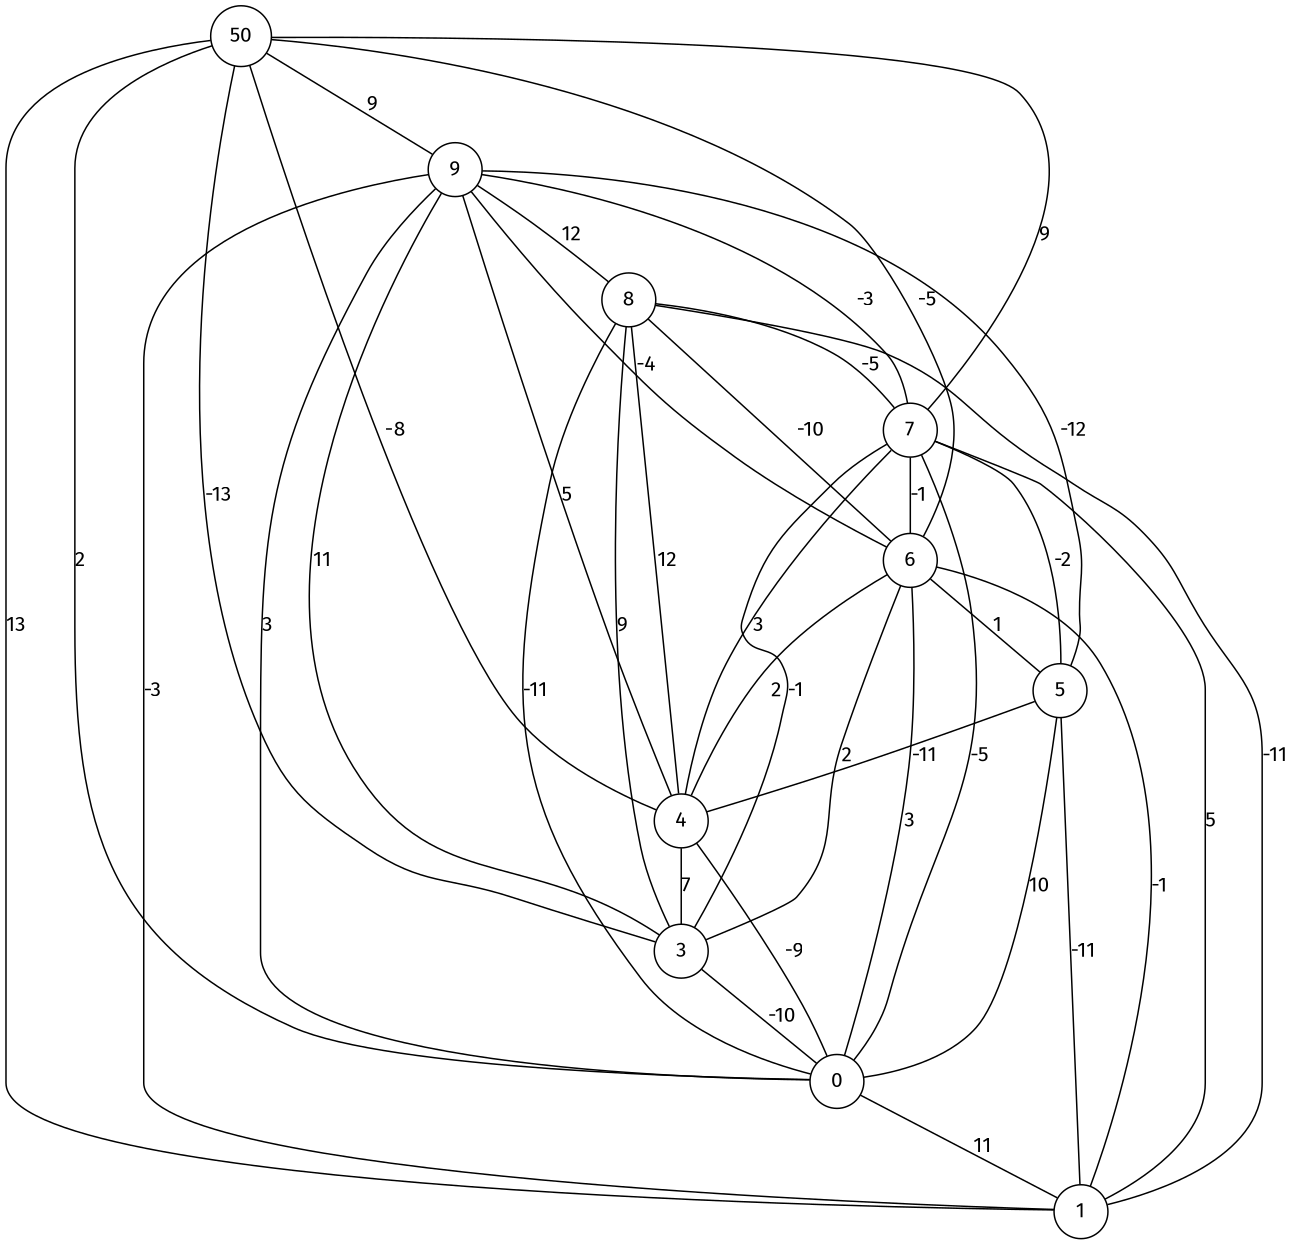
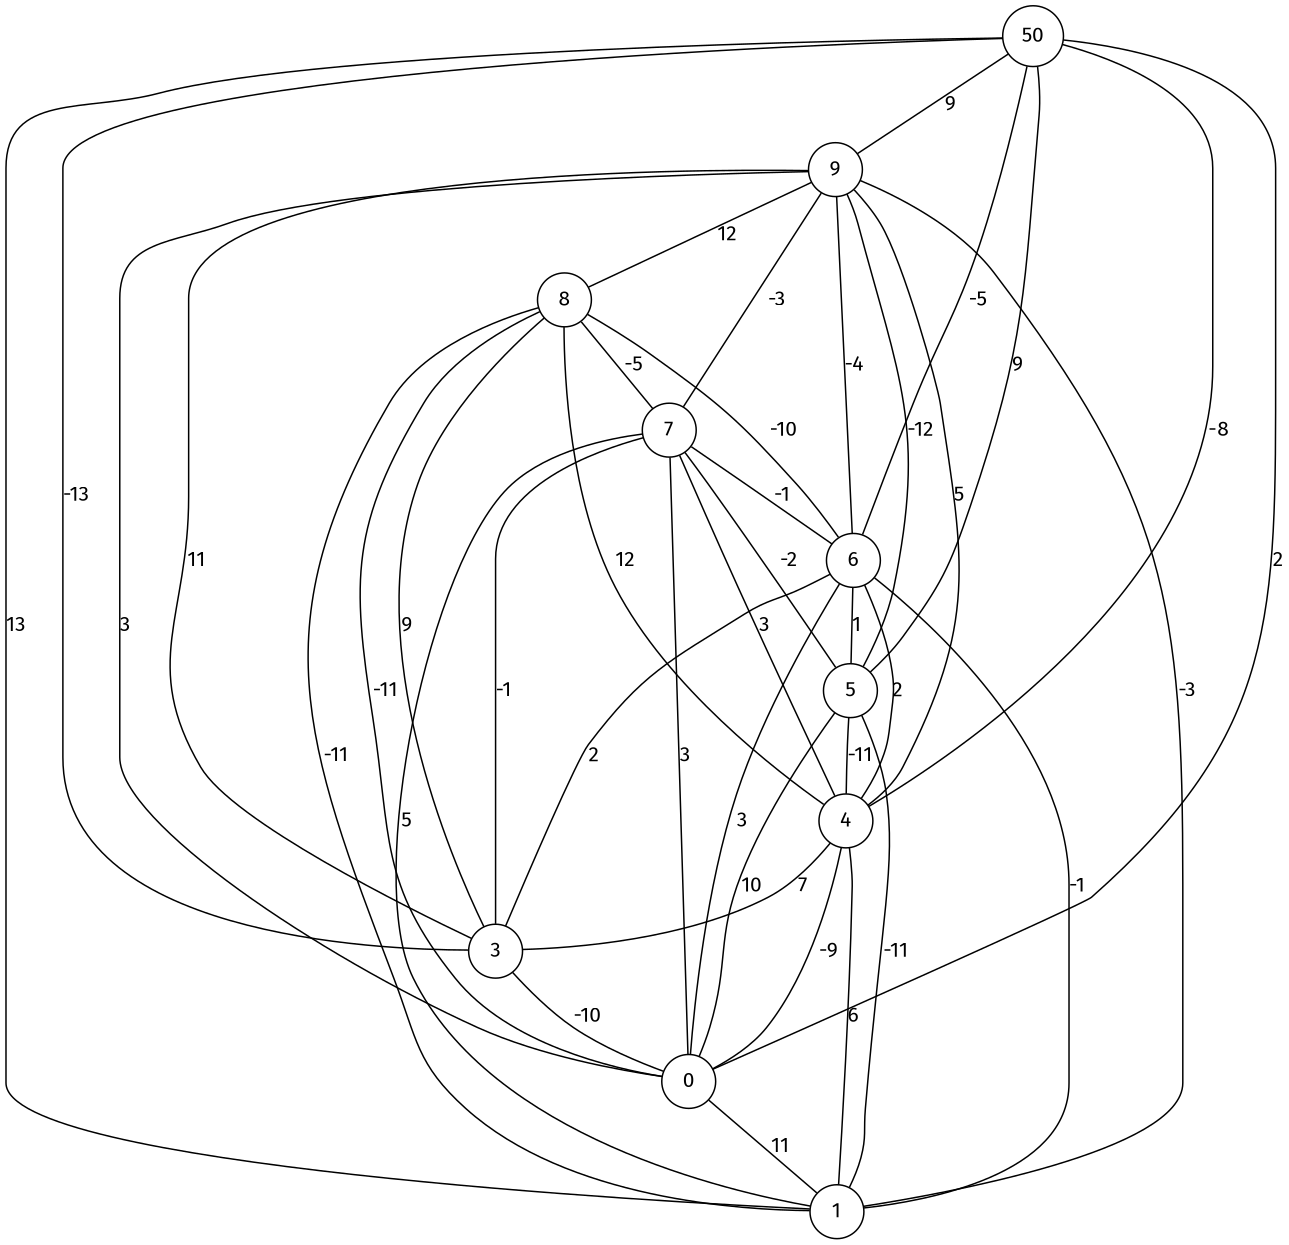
edge "50" -- "7": now "50" -- "5"
edge "7" -- "0": label "-5" -> "3"
edge "4" -- "1": added, label "6"
